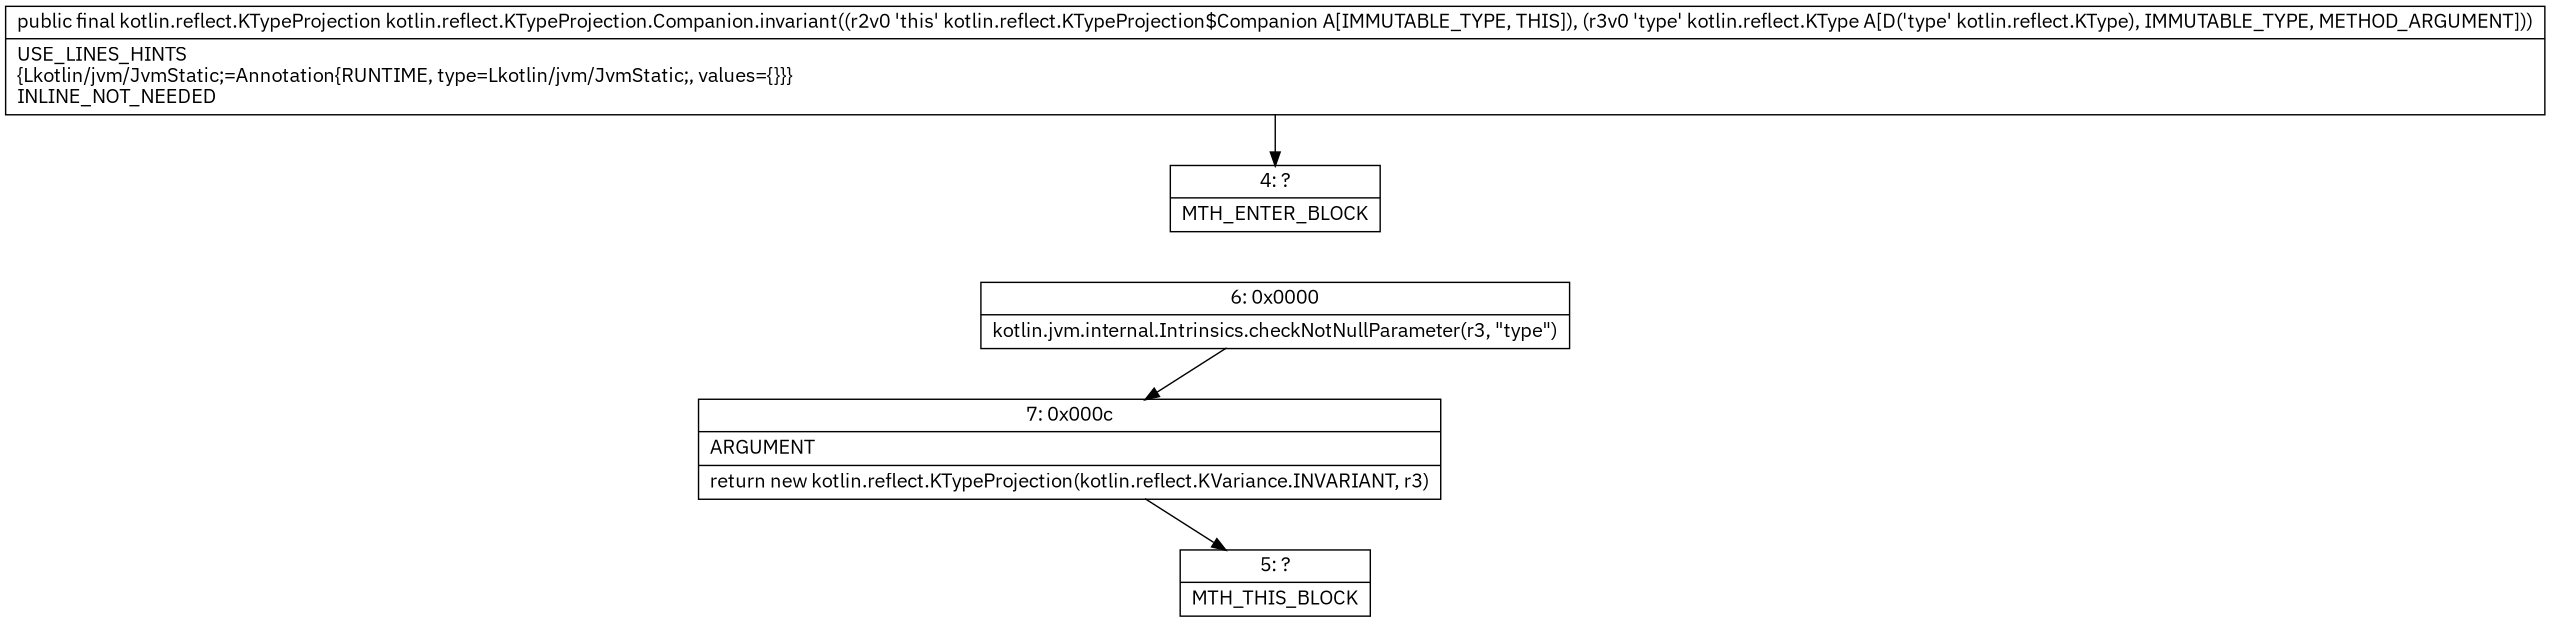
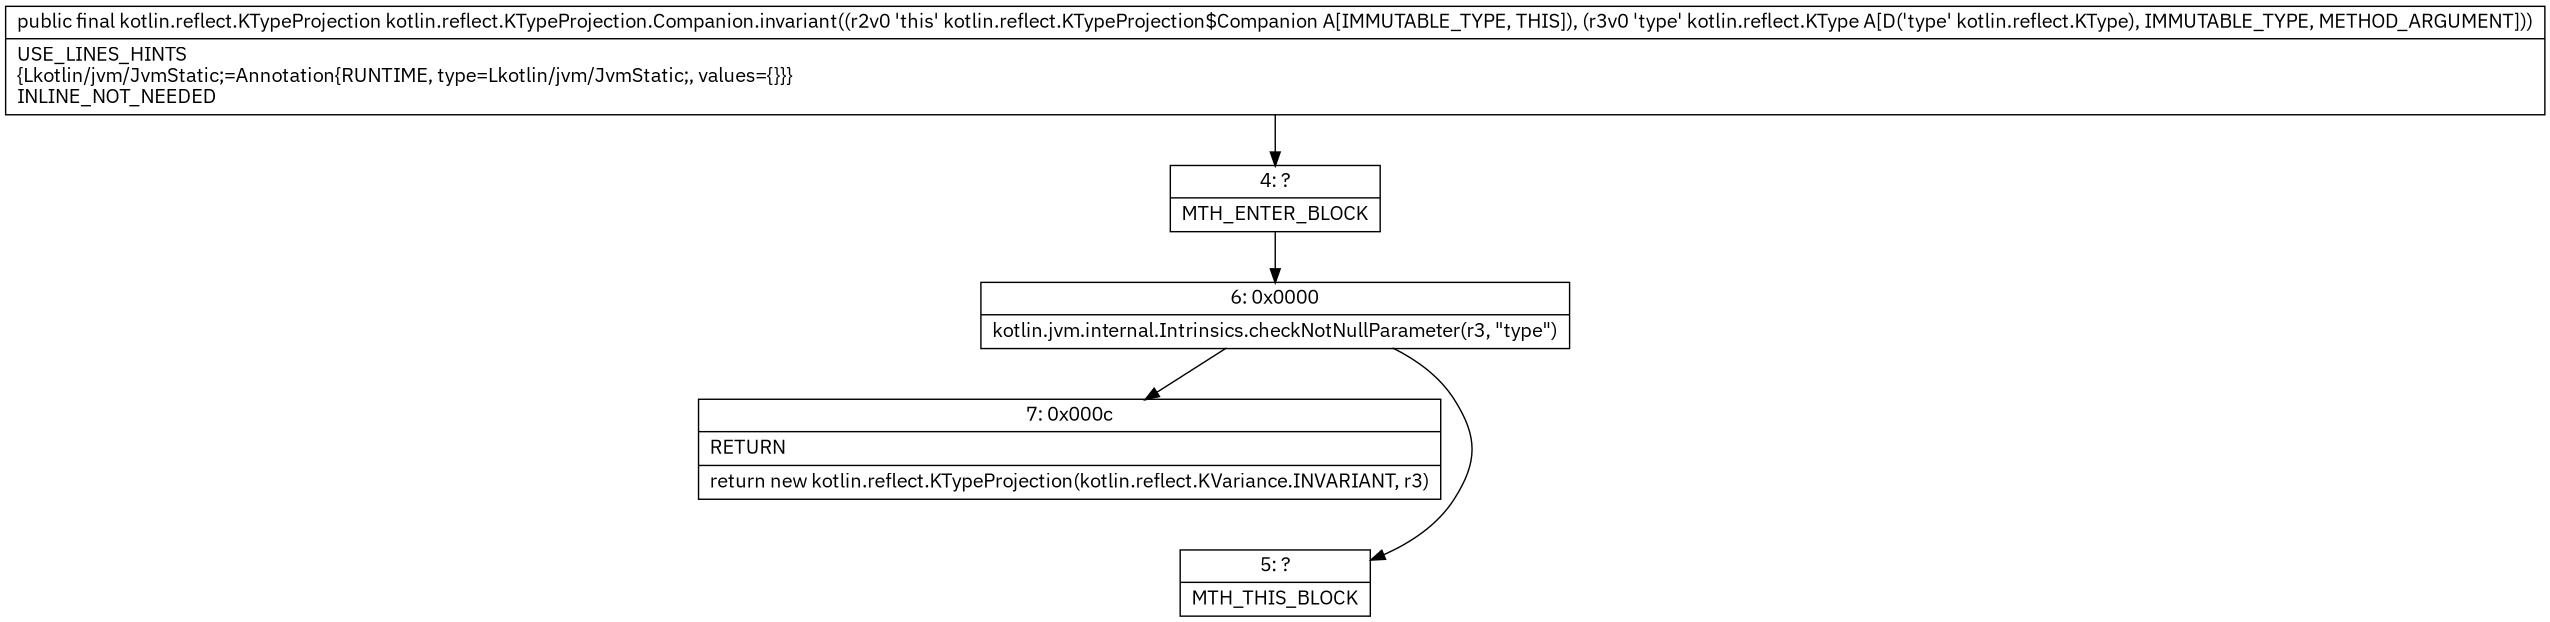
edge "4: ?" -> "6: 0x0000": added
node "7: 0x000c": text "ARGUMENT" -> "RETURN"
edge "7: 0x000c" -> "5: ?": now "6: 0x0000" -> "5: ?"
